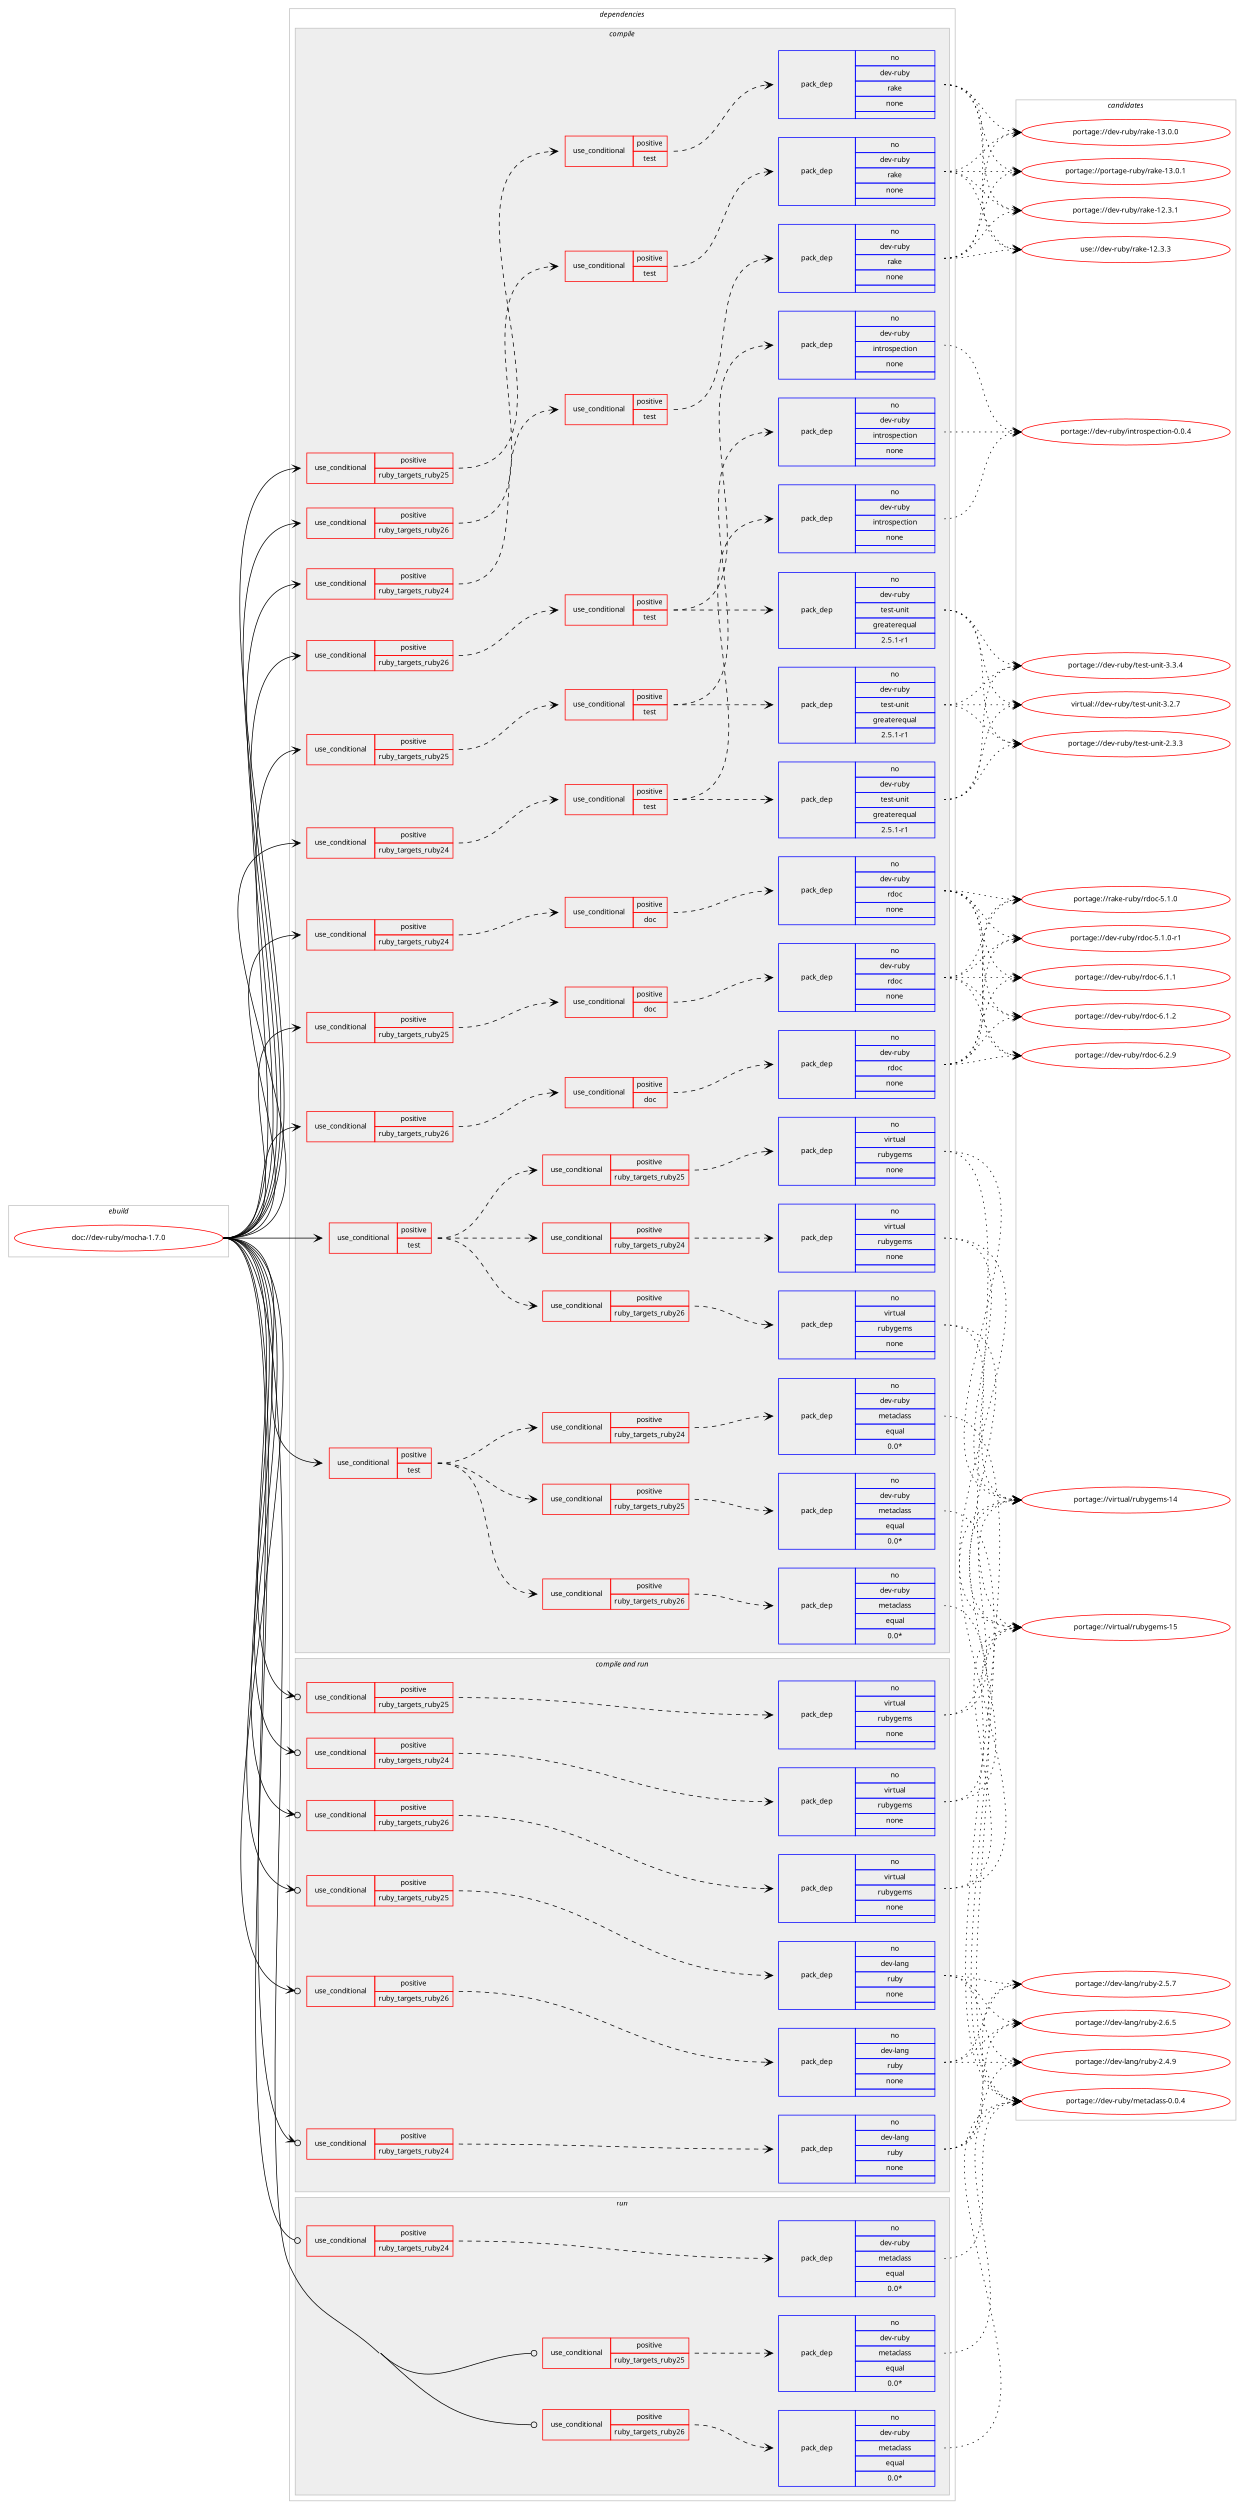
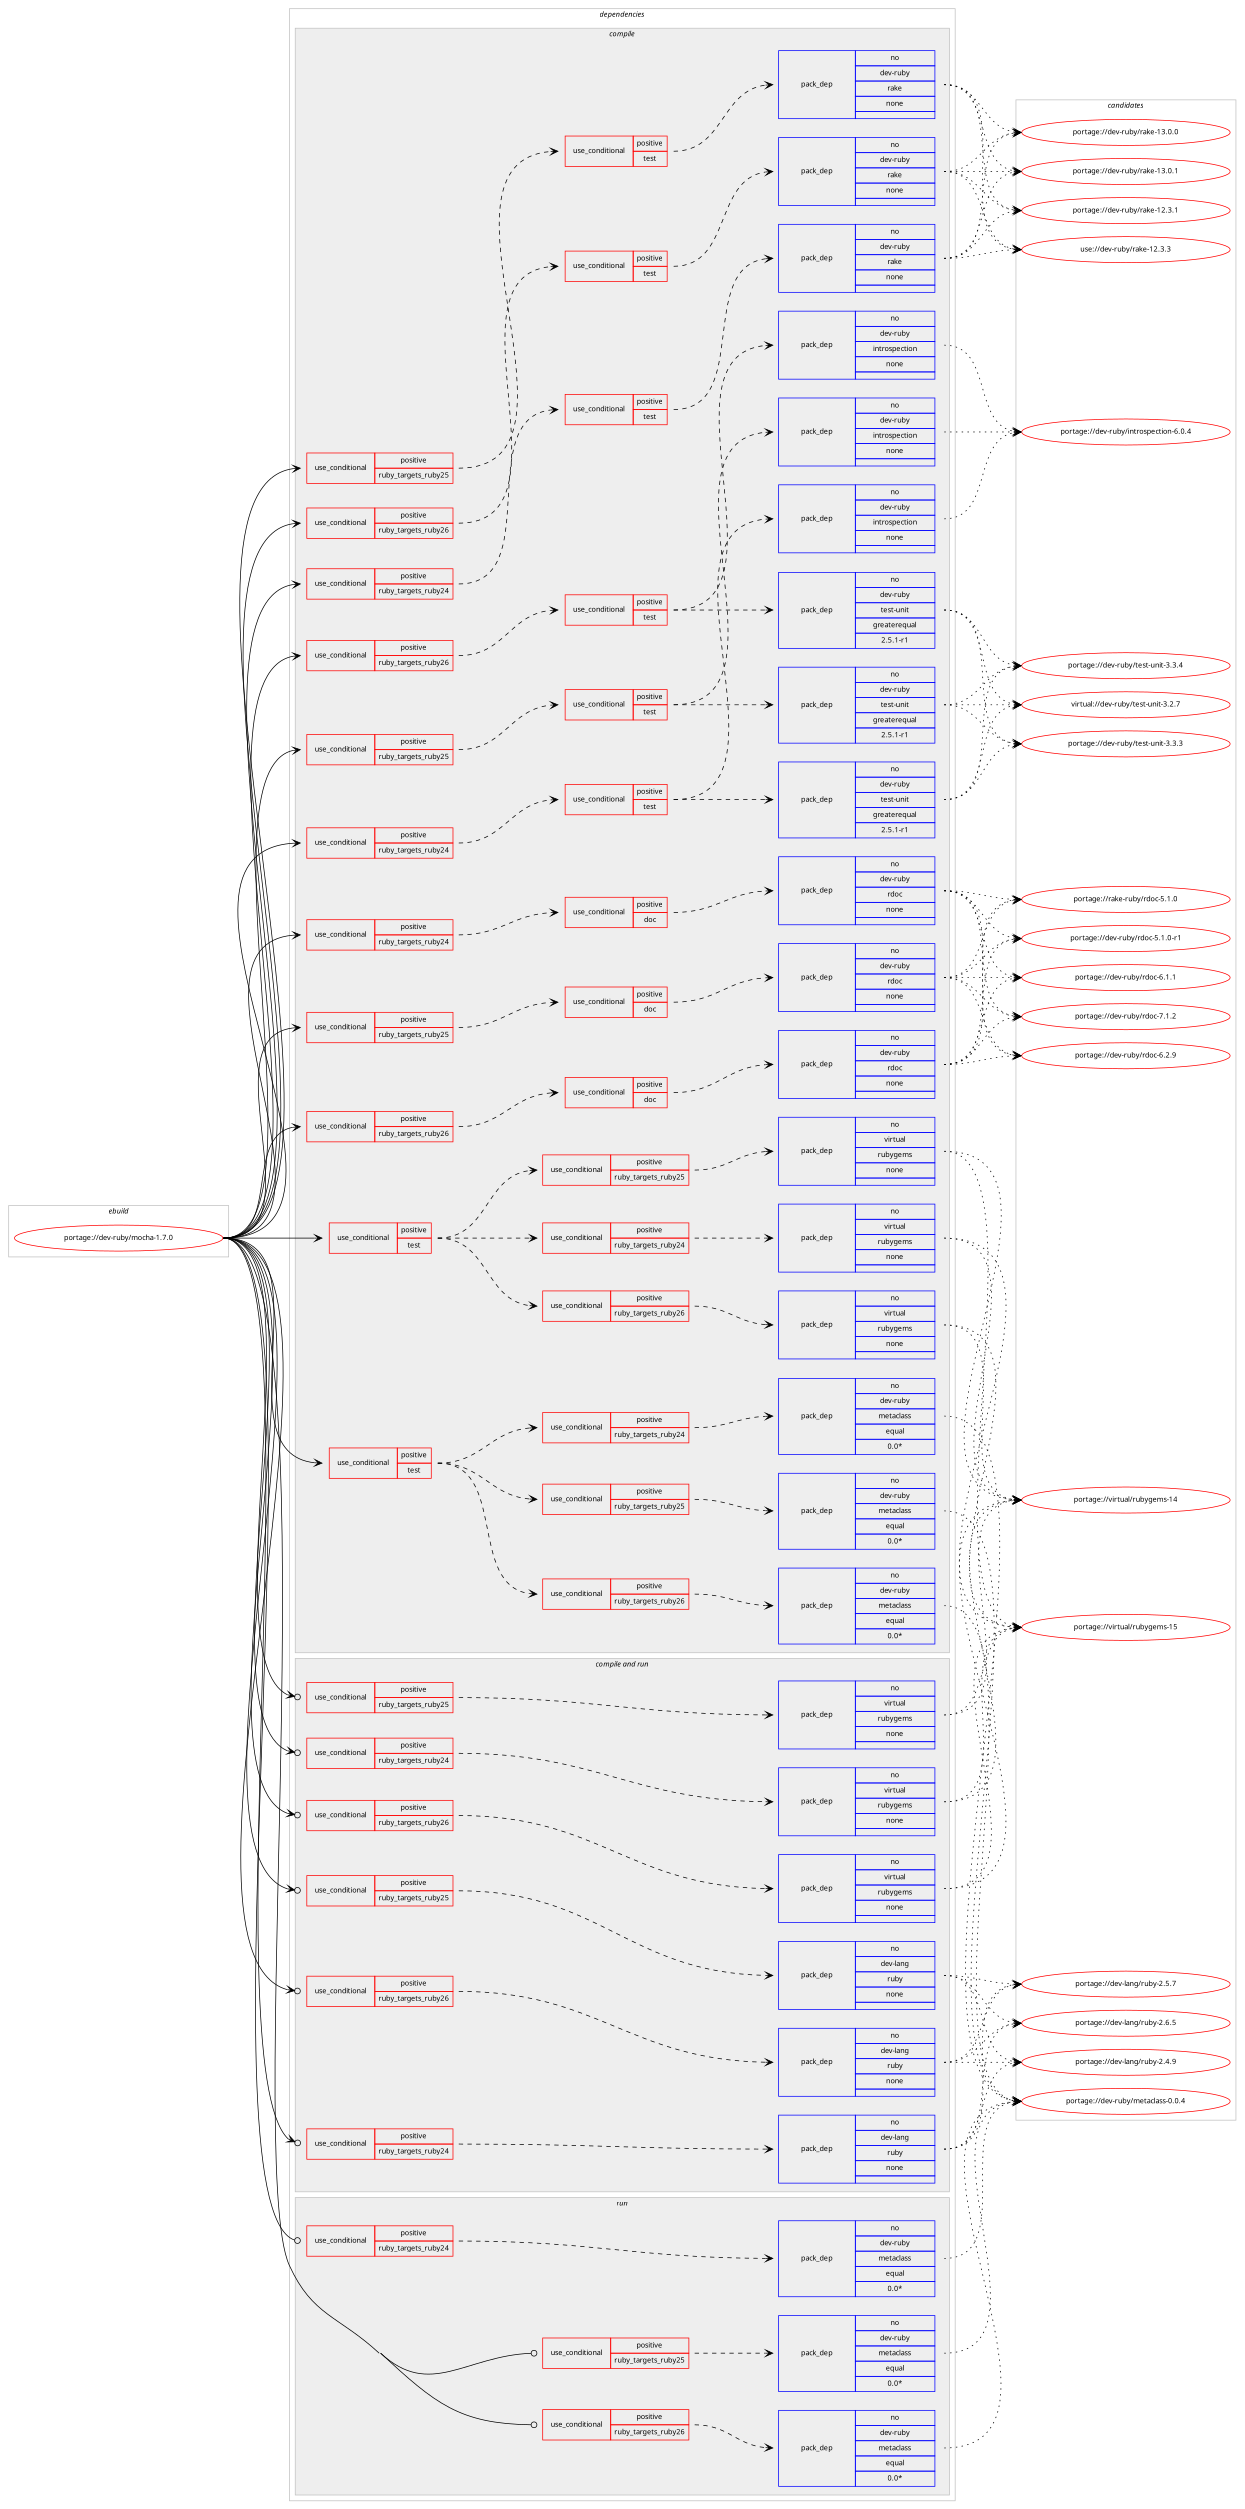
node "portage://portage-ruby/rake-13.0.1": label "portage://portage-ruby/rake-13.0.1" -> "portage://dev-ruby/rake-13.0.1"
node "portage://dev-ruby/introspection-0.0.4": label "portage://dev-ruby/introspection-0.0.4" -> "portage://dev-ruby/introspection-6.0.4"
node "portage://dev-ruby/test-unit-2.3.3": label "portage://dev-ruby/test-unit-2.3.3" -> "portage://dev-ruby/test-unit-3.3.3"
node "portage://dev-ruby/rdoc-6.1.2": label "portage://dev-ruby/rdoc-6.1.2" -> "portage://dev-ruby/rdoc-7.1.2"
node "doc://dev-ruby/mocha-1.7.0": label "doc://dev-ruby/mocha-1.7.0" -> "portage://dev-ruby/mocha-1.7.0"
